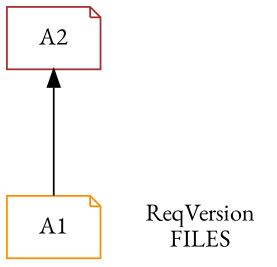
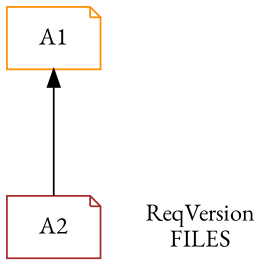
edge "A1" -> "A2": reversed
